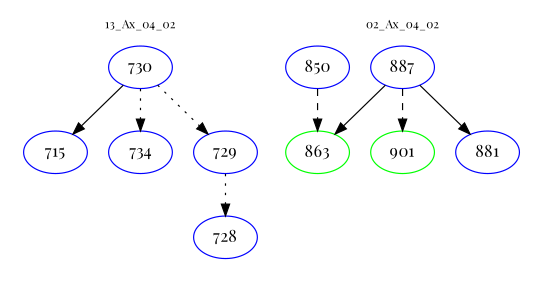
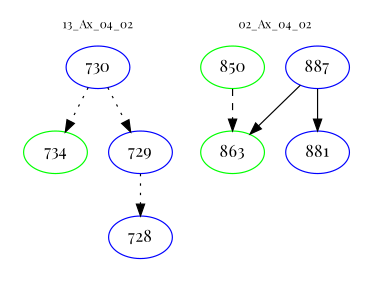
node "850": color blue -> green
node "715": removed
node "734": color blue -> green
node "901": removed
